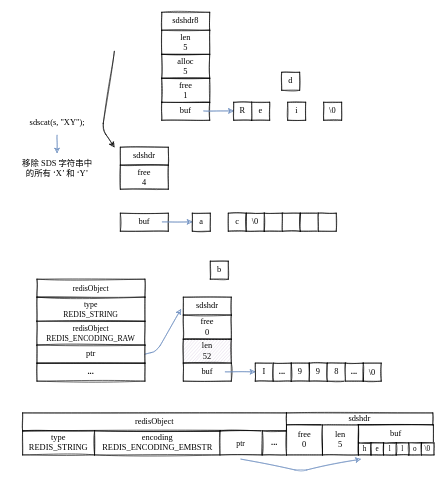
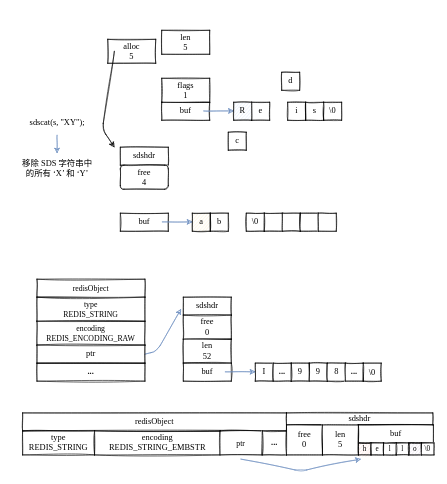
node "sdshdr8": removed
node "alloc 5": moved (186, 66) -> (132, 51)
node "free 1": label "free 1" -> "flags 1"
node "R": fillcolor #ffffff -> #dae8fc
node "s": added
node "free 4": shape rectangle -> rounded rectangle
node "a": fillcolor #ffffff -> #fff2cc
node "c": moved (237, 222) -> (237, 141)
node "b": moved (219, 270) -> (219, 222)
node "redisObject REDIS_ENCODING_RAW": label "redisObject REDIS_ENCODING_RAW" -> "encoding REDIS_ENCODING_RAW"
node "len 52": fillcolor #e1d5e7 -> #ffffff
node "encoding REDIS_ENCODING_EMBSTR": label "encoding REDIS_ENCODING_EMBSTR" -> "encoding REDIS_STRING_EMBSTR"
node "h": fillcolor #ffffff -> #f8cecc
node "o": fillcolor #ffffff -> #e1d5e7
